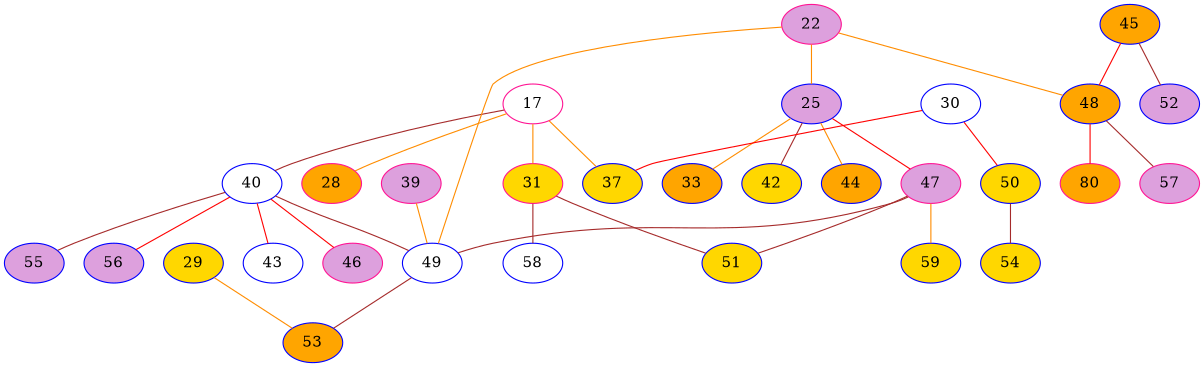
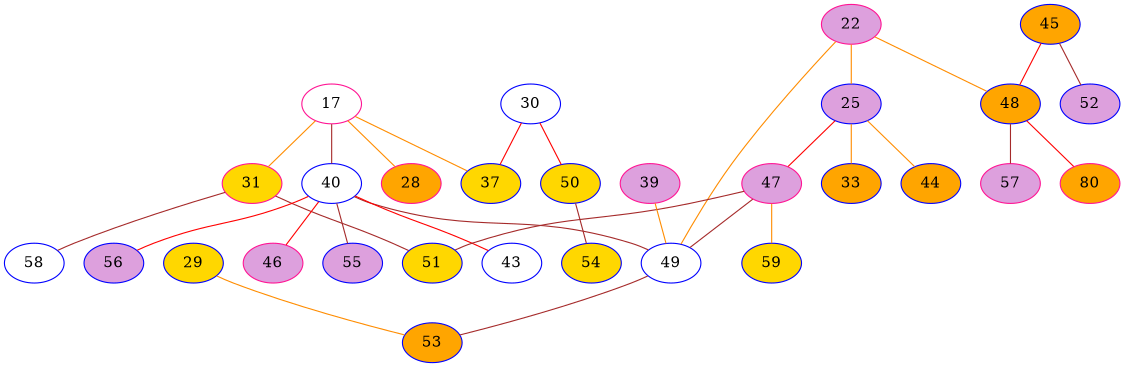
node "42": removed
